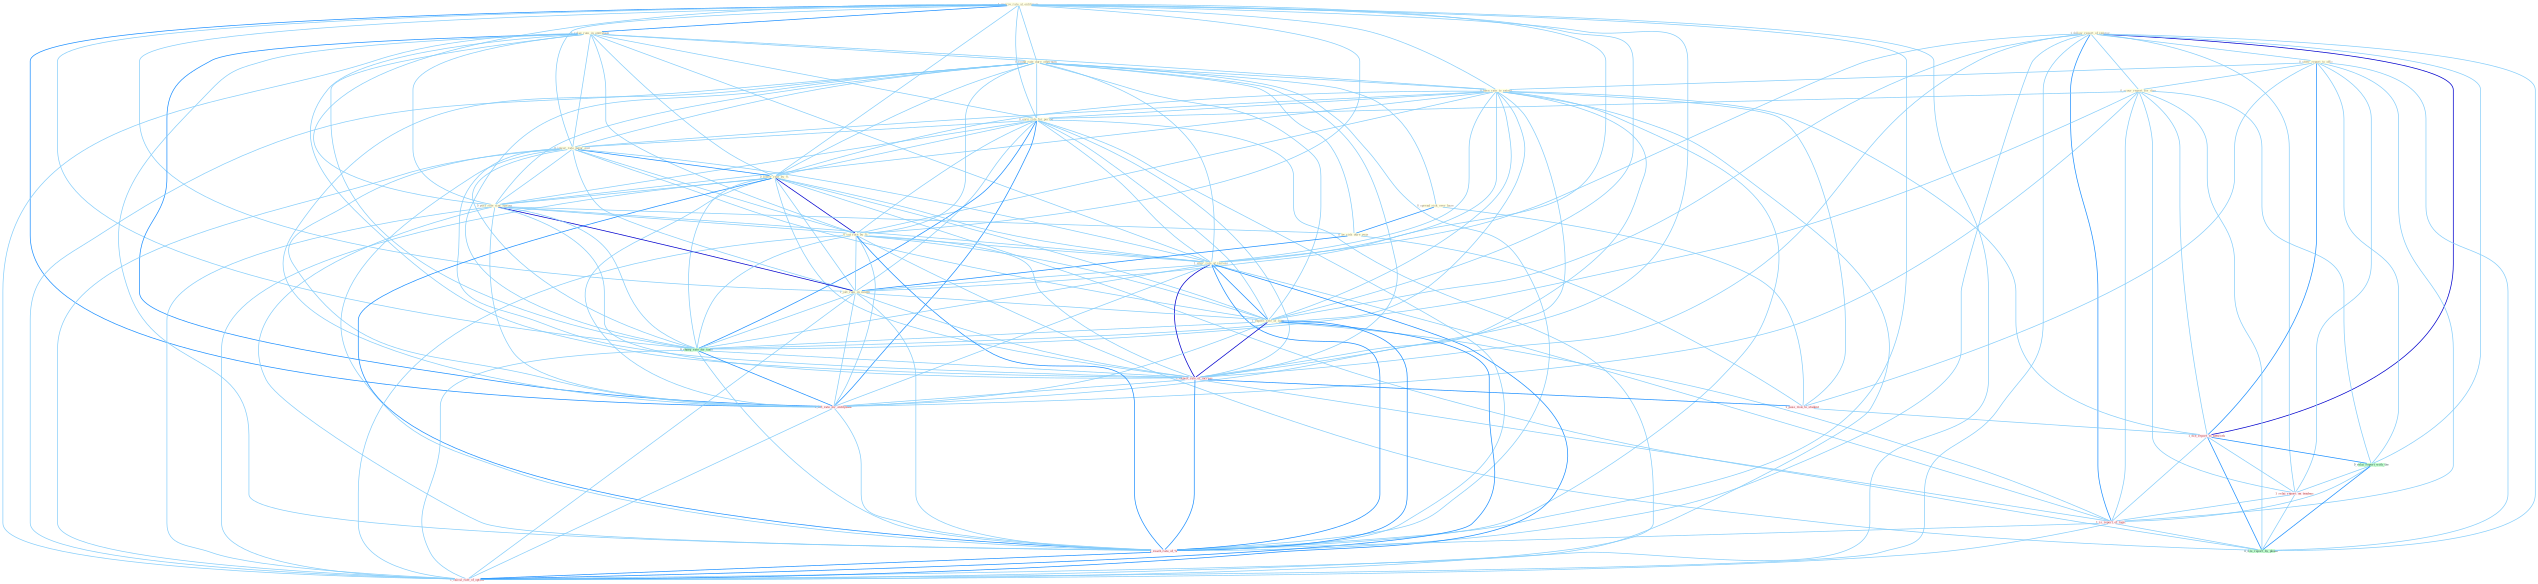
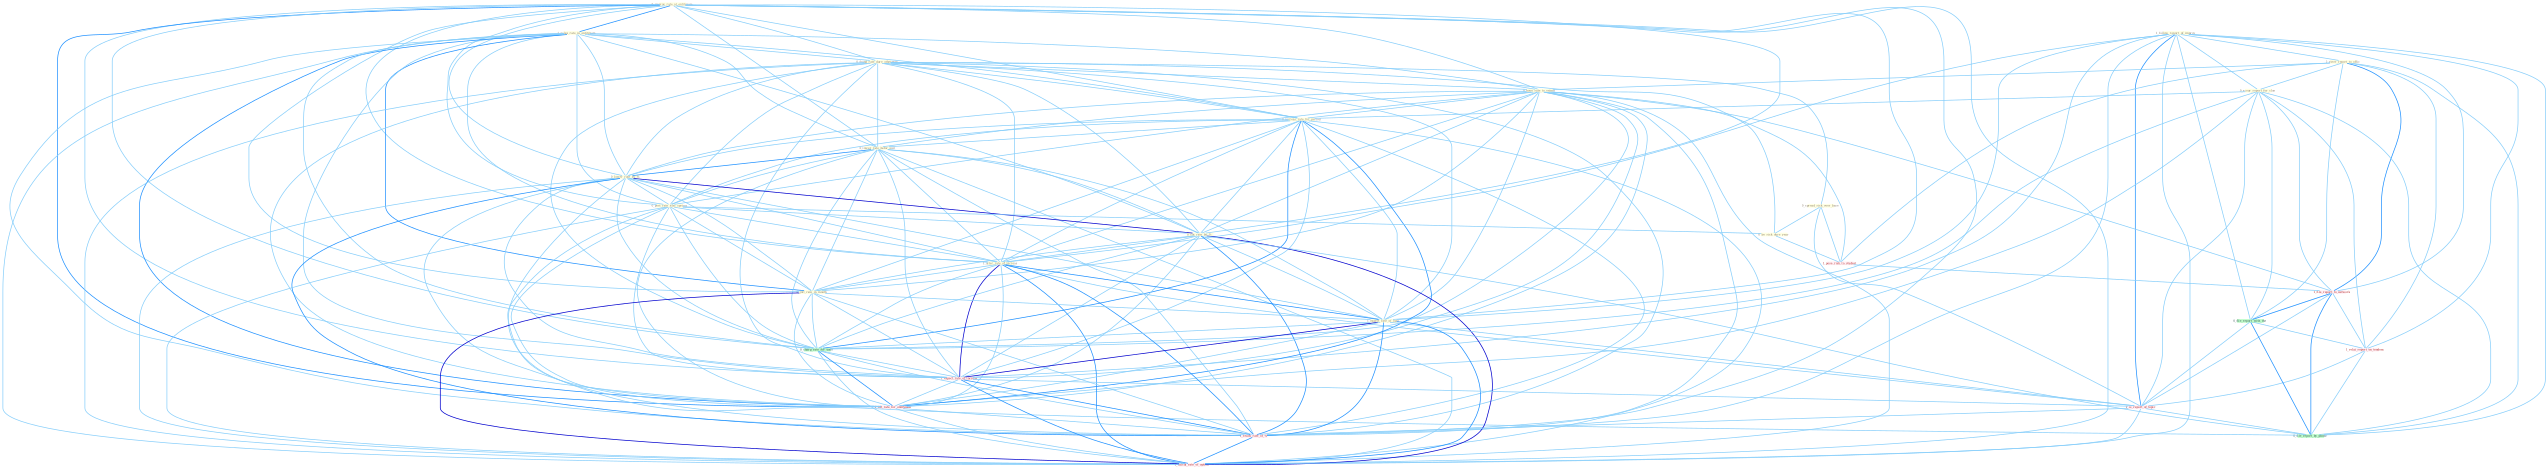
node "0_earn_rate_for_period": label "0_earn_rate_for_period" -> "0_increas_rate_for_period"
edge "1_follow_report_of_improv" -- "1_file_report_to_network": color #0000cd -> #87cefa
edge "0_spread_risk_over_base" -- "0_be_risk_dure_year": color #1e90ff -> #87cefa
edge "0_post_rate_sinc_spring" -- "0_jolt_rate_in_month": color #0000cd -> #87cefa
edge "0_be_risk_dure_year" -- "0_jolt_rate_in_month": now "1_relax_rate_in_entitynam" -- "0_jolt_rate_in_month"
edge "0_cut_rate_by_%" -- "1_calcul_rate_of_option": color #87cefa -> #0000cd
edge "0_steer_report_to_offic" -- "1_is_report_of_topic": now "0_spread_risk_over_base" -- "1_is_report_of_topic"
edge "1_expect_rate_of_increas" -- "1_pose_risk_to_student": now "1_expect_rate_of_increas" -- "1_calcul_rate_of_option"
edge "0_jolt_rate_in_month" -- "1_calcul_rate_of_option": color #87cefa -> #0000cd
node "0_relai_report_with_the": label "0_relai_report_with_the" -> "0_file_report_with_the"
